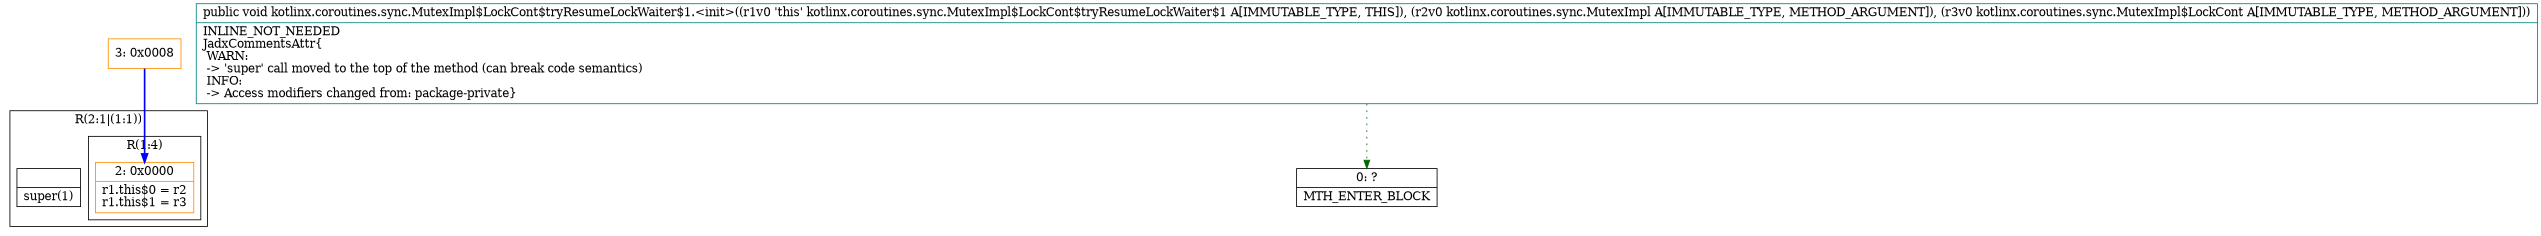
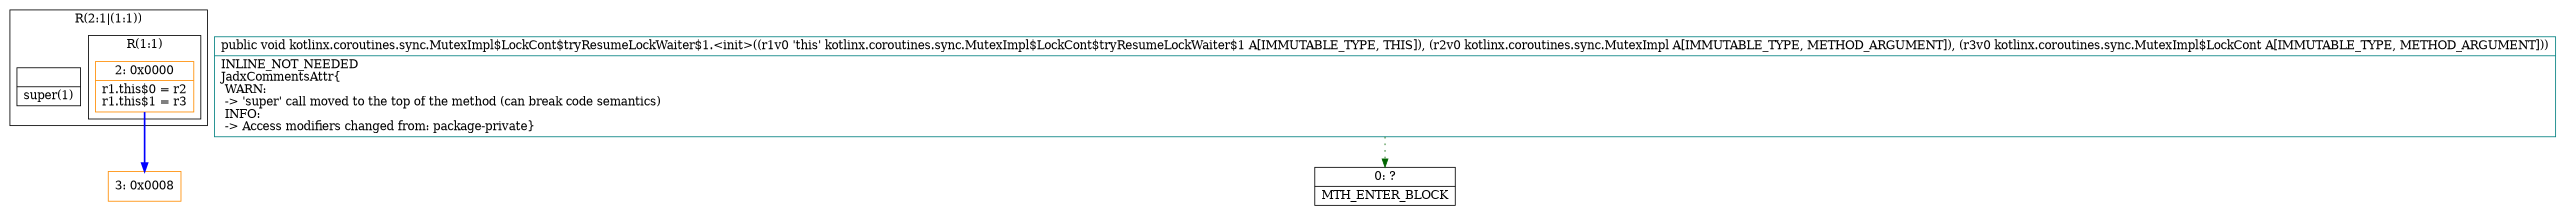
edge "3: 0x0008" -> "2: 0x0000": reversed
cluster "R(1:4)": label "R(1:4)" -> "R(1:1)"
